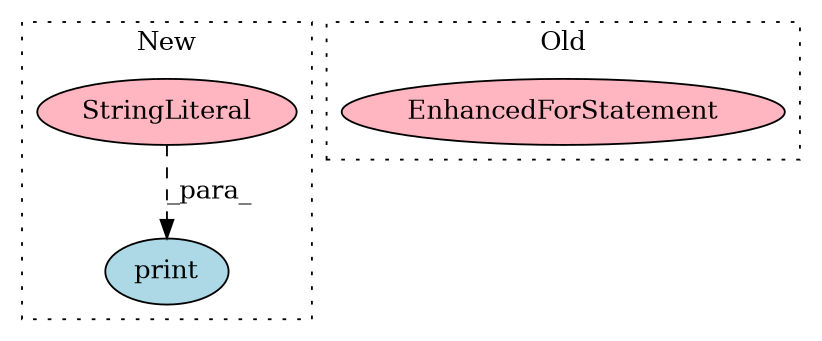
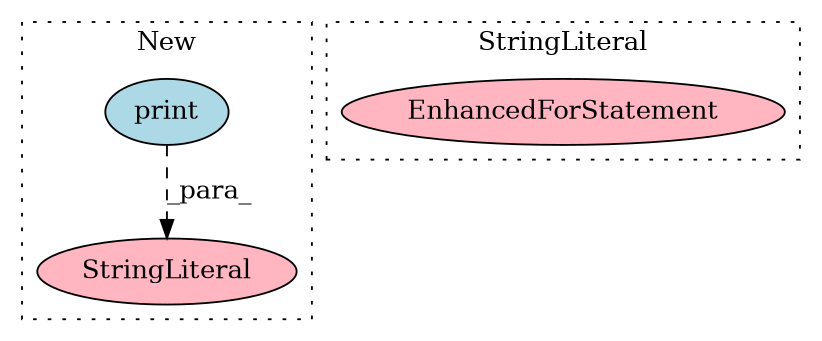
cluster "Old": label "Old" -> "StringLiteral"
edge "StringLiteral" -> "print": reversed
